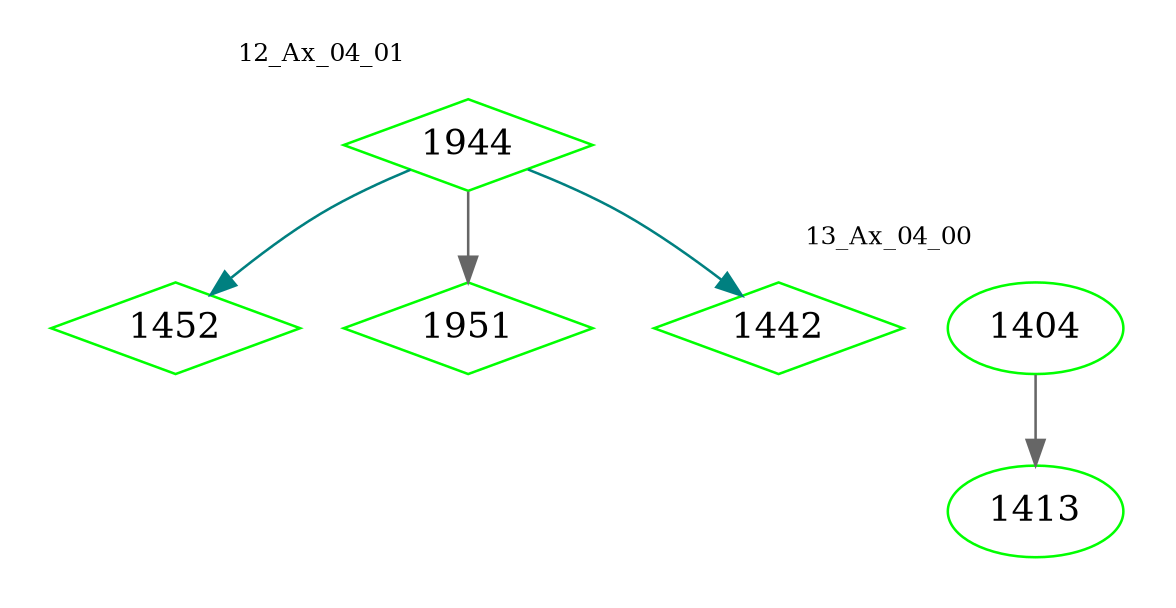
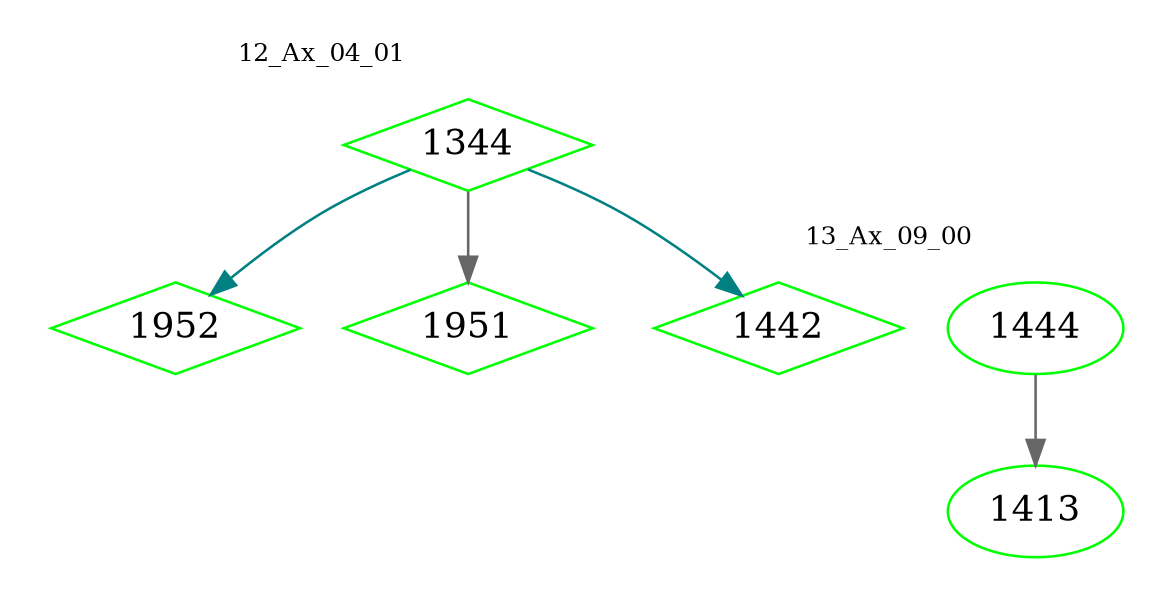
node "1944": label "1944" -> "1344"
cluster "13_Ax_04_00": label "13_Ax_04_00" -> "13_Ax_09_00"
node "1452": label "1452" -> "1952"
node "1404": label "1404" -> "1444"
